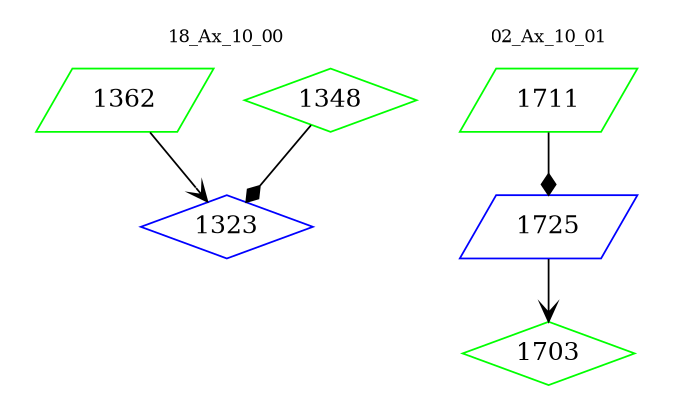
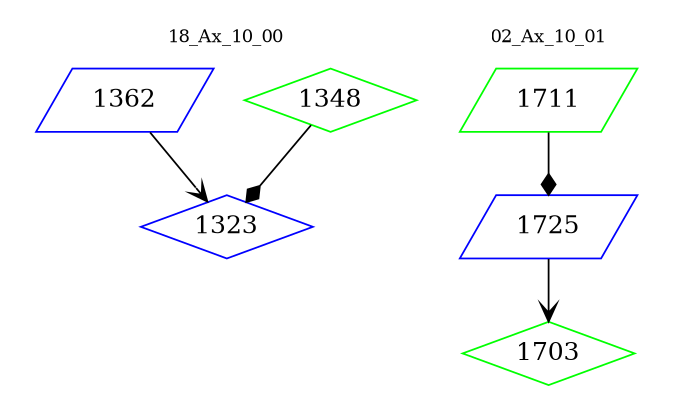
node "1362": color green -> blue
